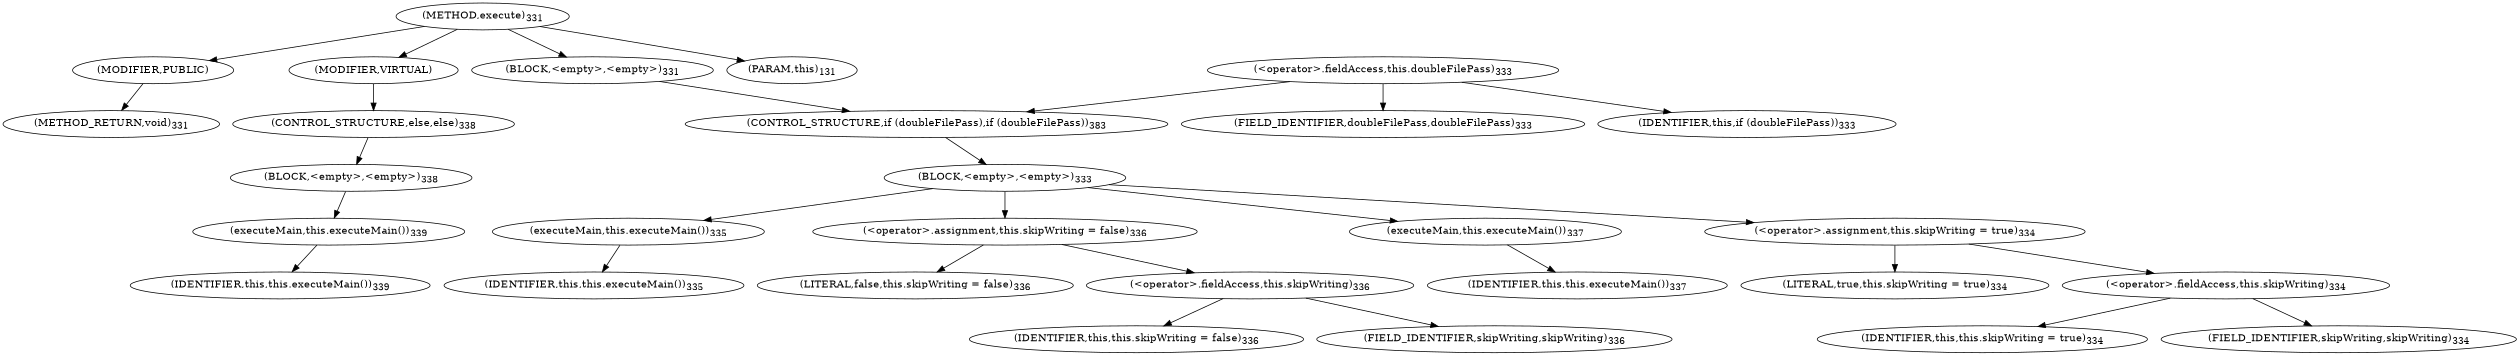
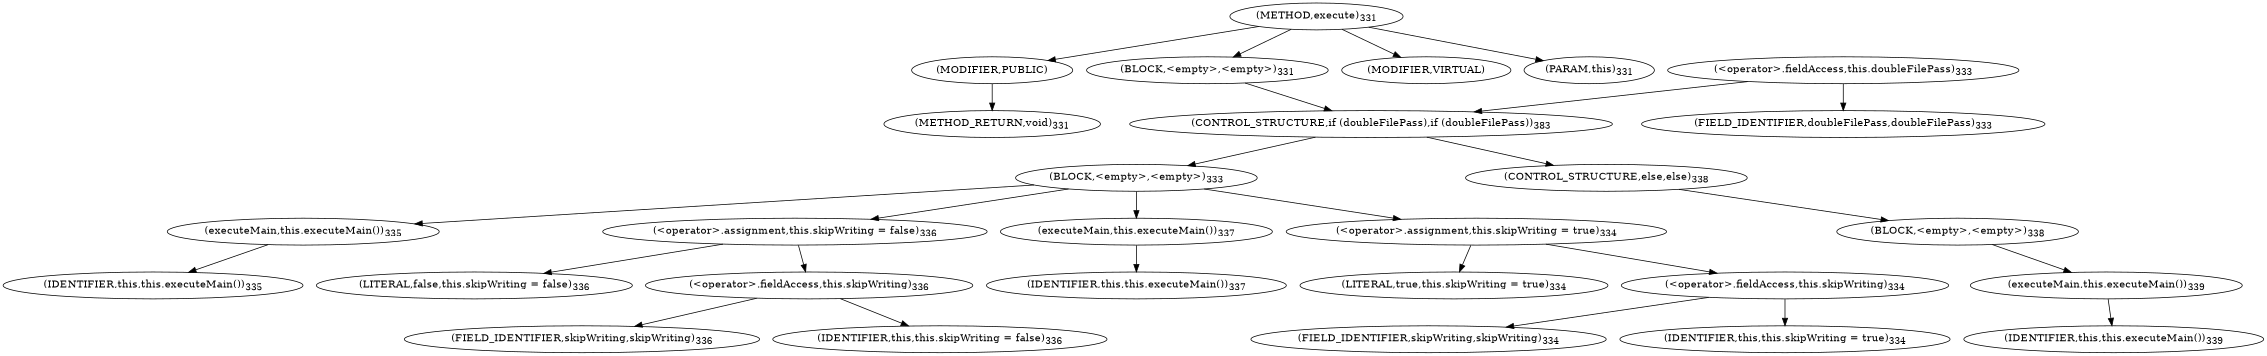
node "(PARAM,this)": text "131" -> "331"
edge "(MODIFIER,VIRTUAL)" -> "(CONTROL_STRUCTURE,else,else)": now "(CONTROL_STRUCTURE,if (doubleFilePass),if (doubleFilePass))" -> "(CONTROL_STRUCTURE,else,else)"
node "(IDENTIFIER,this,if (doubleFilePass))": removed
